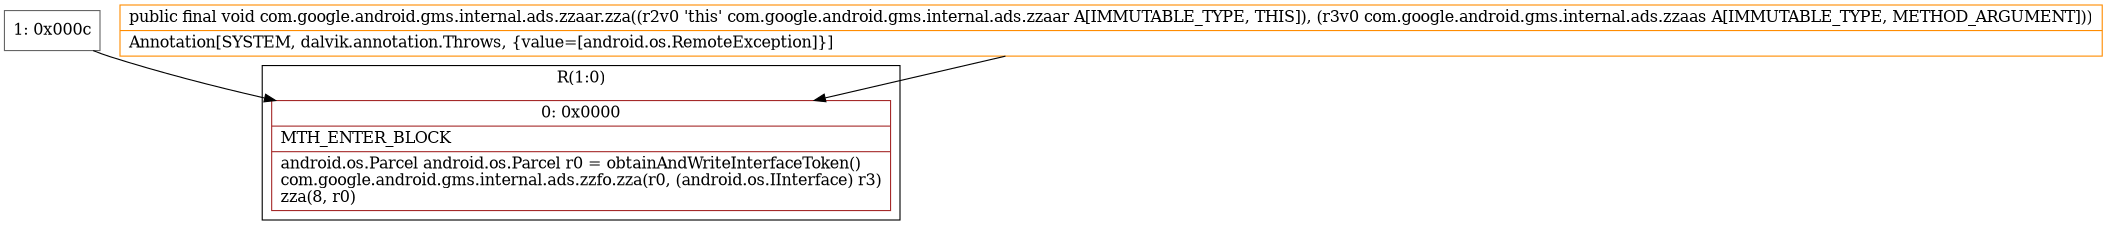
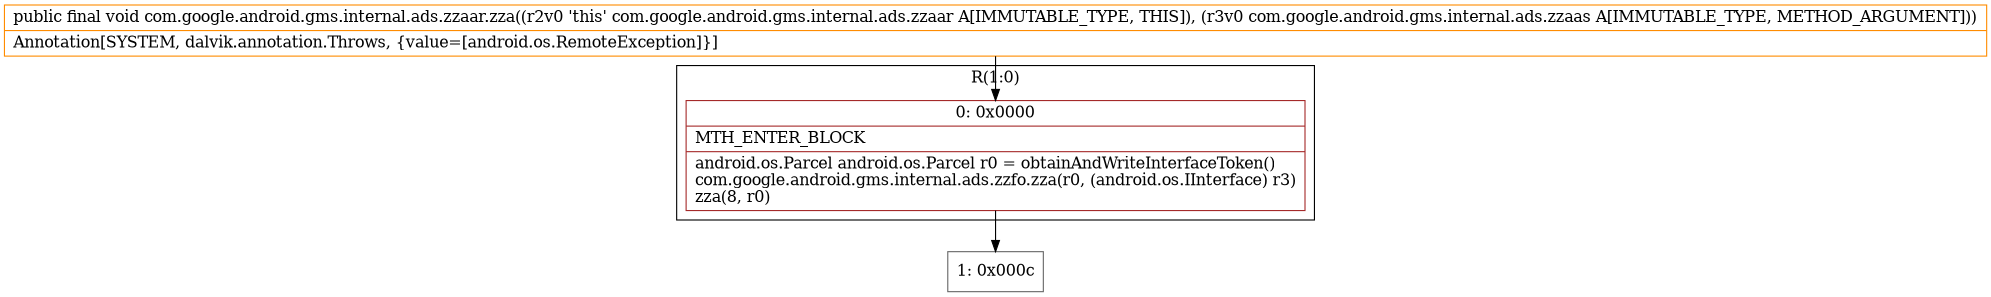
edge "1: 0x000c" -> "0: 0x0000": reversed
